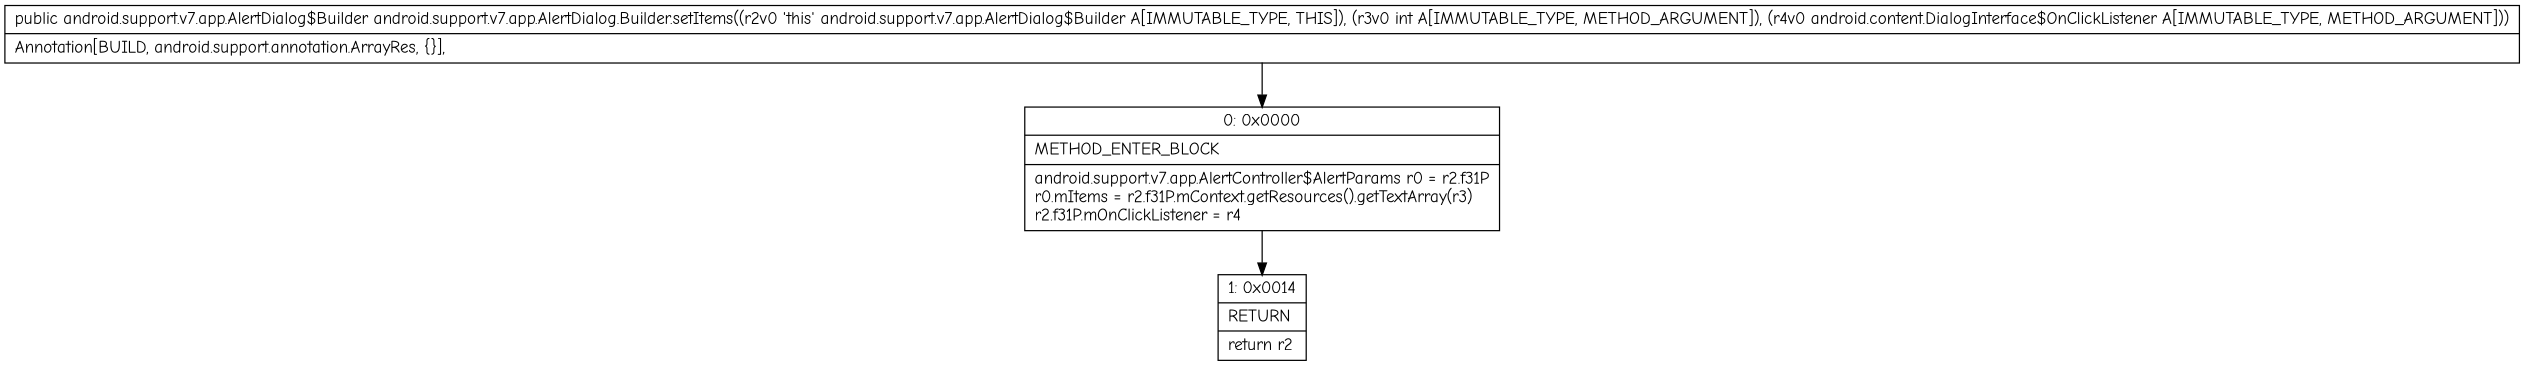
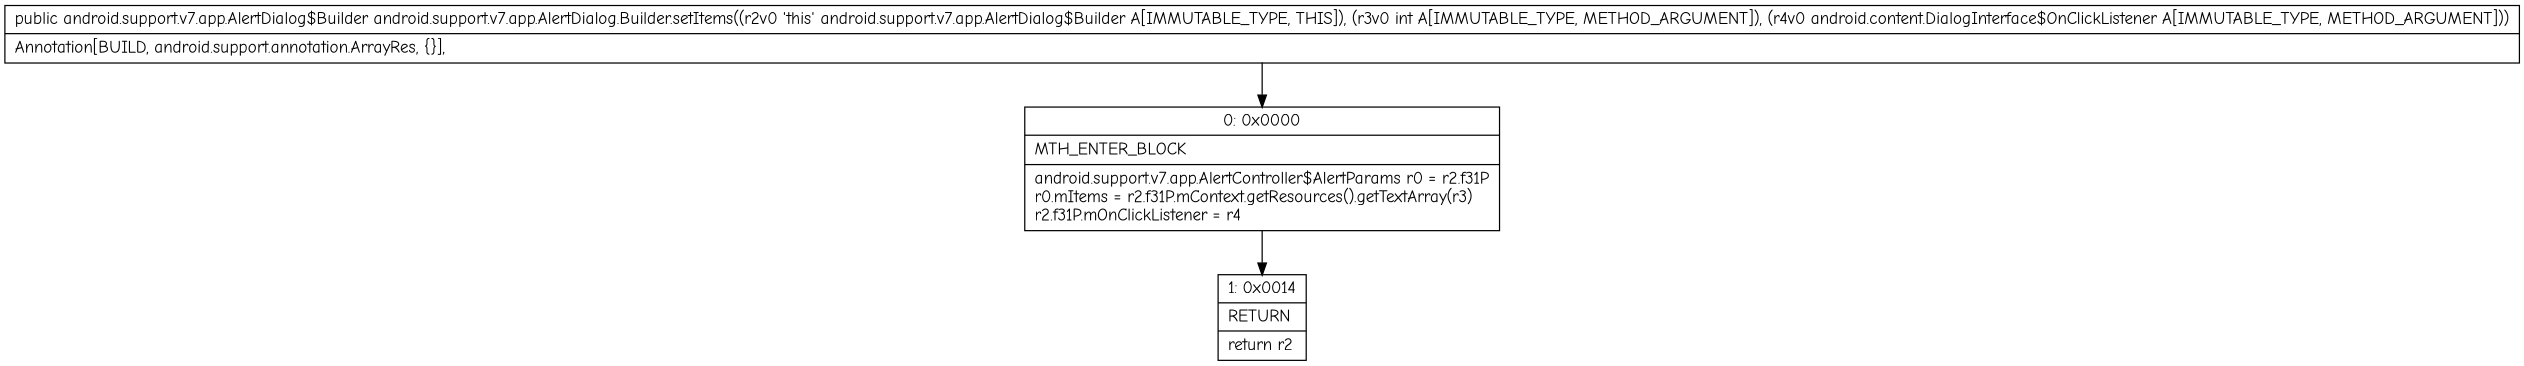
node "0: 0x0000": text "METHOD_ENTER_BLOCK" -> "MTH_ENTER_BLOCK"
